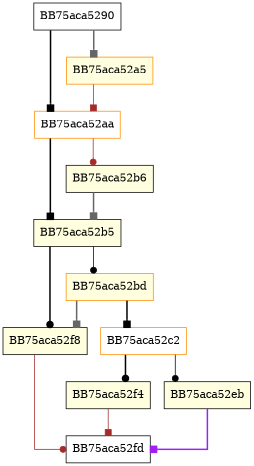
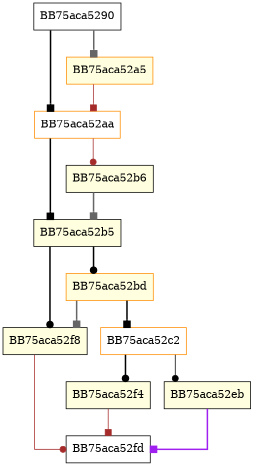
edge "BB75aca52b5" -> "BB75aca52bd": style solid -> bold
